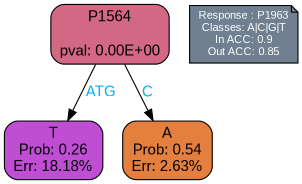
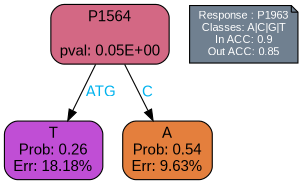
node "P1564 pval: 0.00E+00": label "P1564 pval: 0.00E+00" -> "P1564 pval: 0.05E+00"
node "A Prob: 0.54 Err: 2.63%": label "A Prob: 0.54 Err: 2.63%" -> "A Prob: 0.54 Err: 9.63%"
